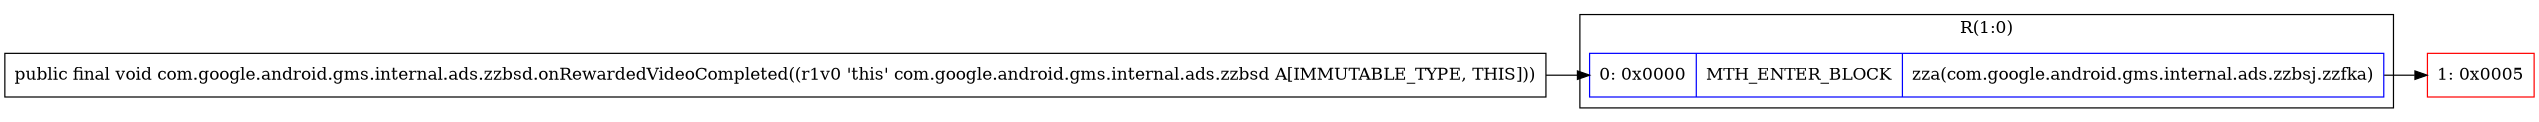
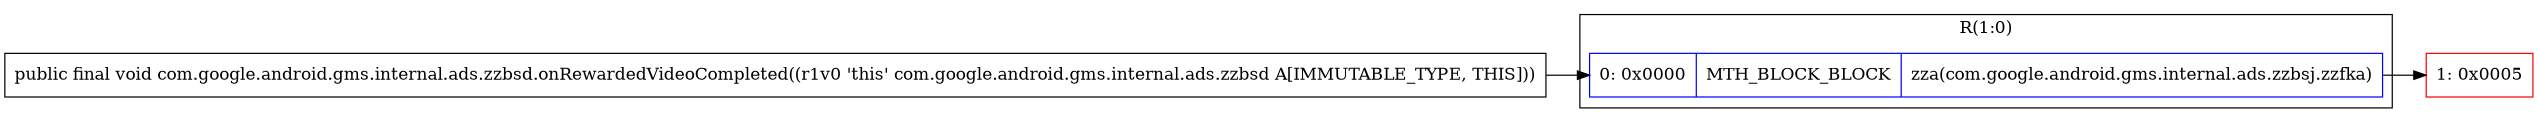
node "0: 0x0000": text "MTH_ENTER_BLOCK" -> "MTH_BLOCK_BLOCK"
